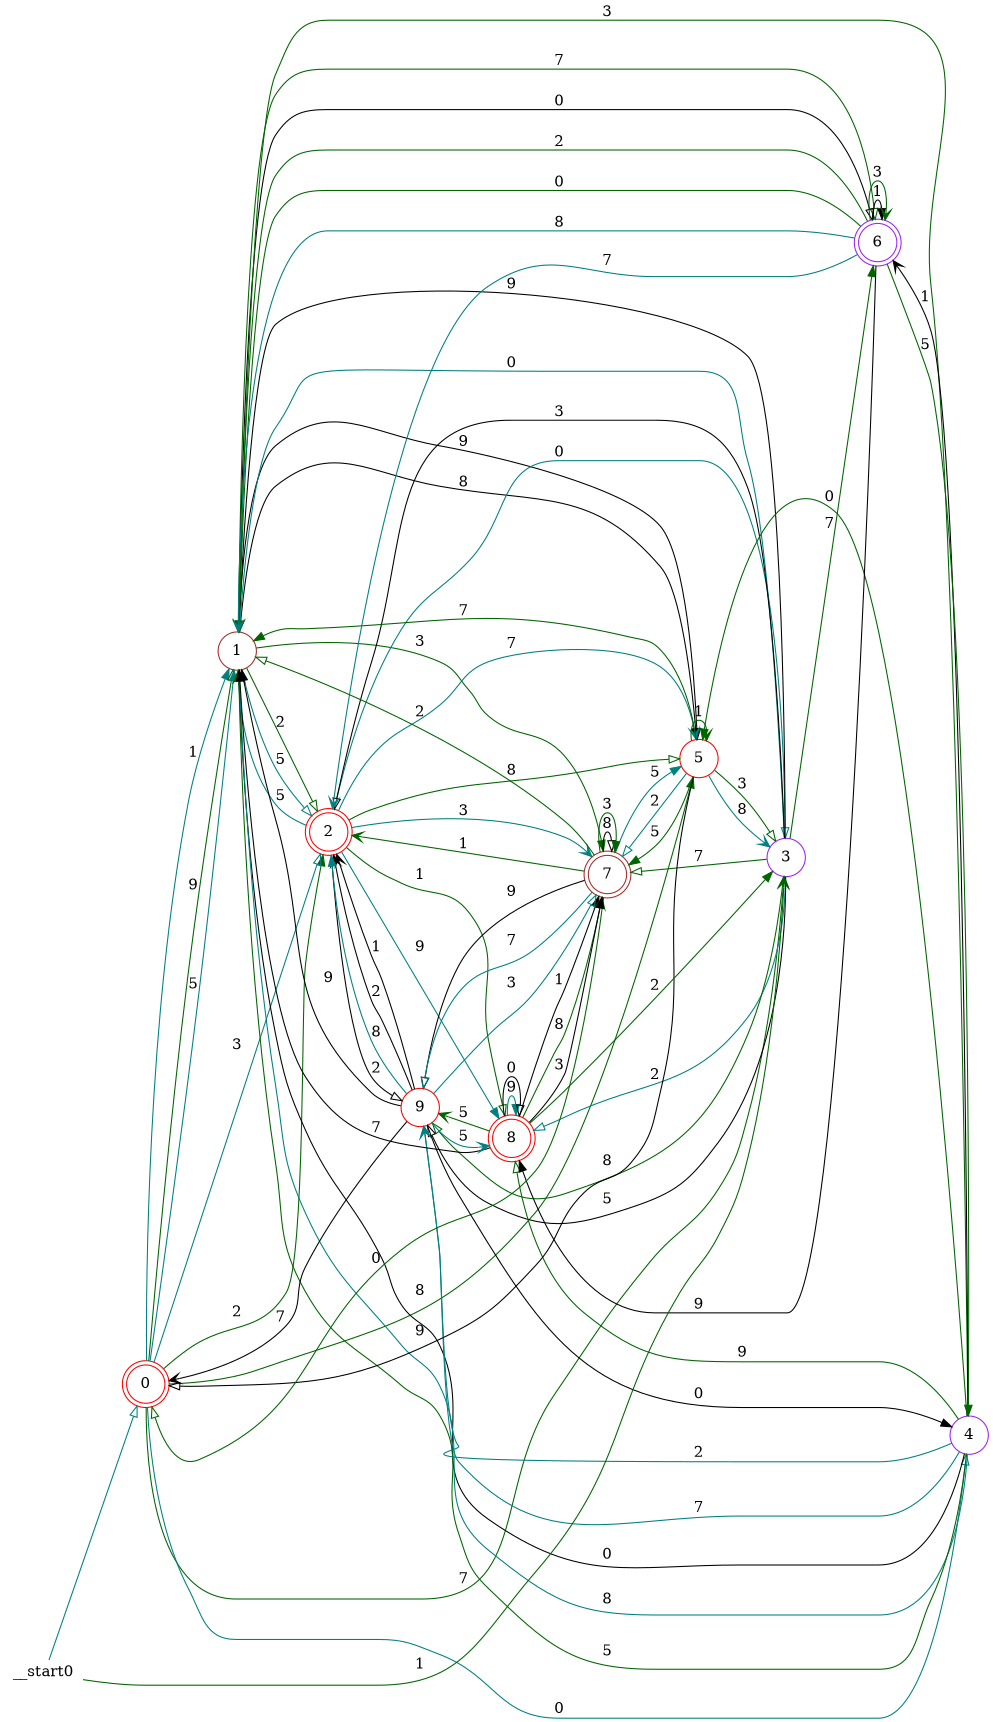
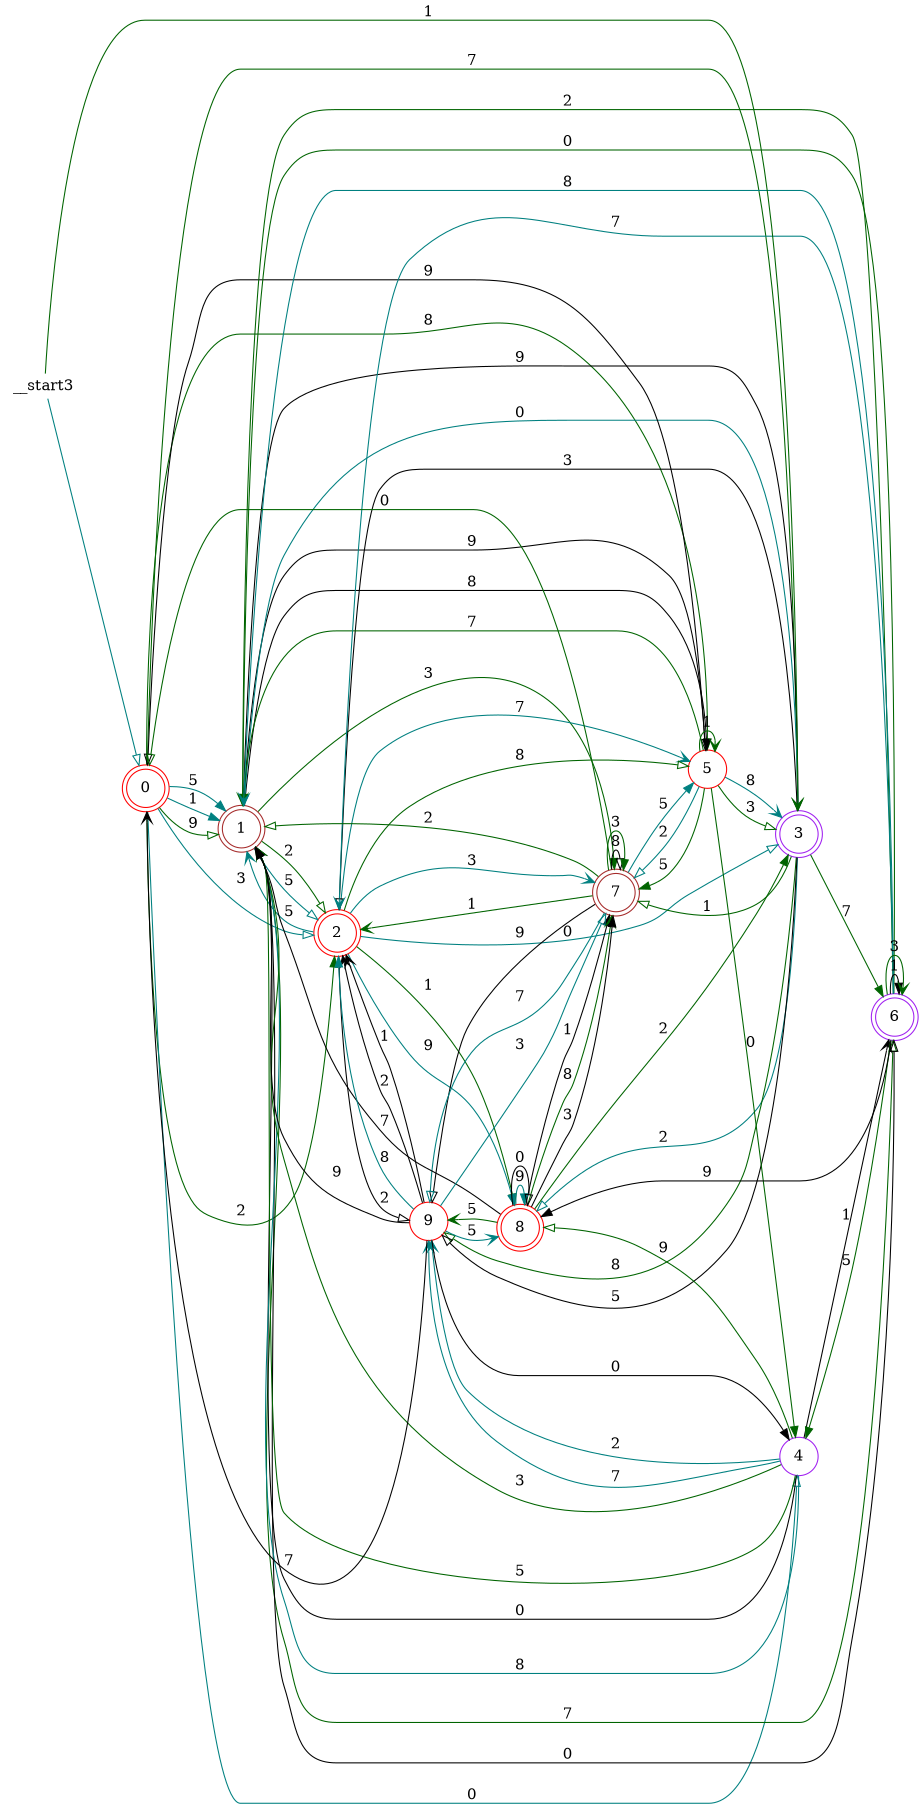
node "1": shape circle -> doublecircle
edge "4" -> "5": reversed
edge "3" -> "7": label "7" -> "1"
node "3": shape circle -> doublecircle
node "__start0": label "__start0" -> "__start3"
